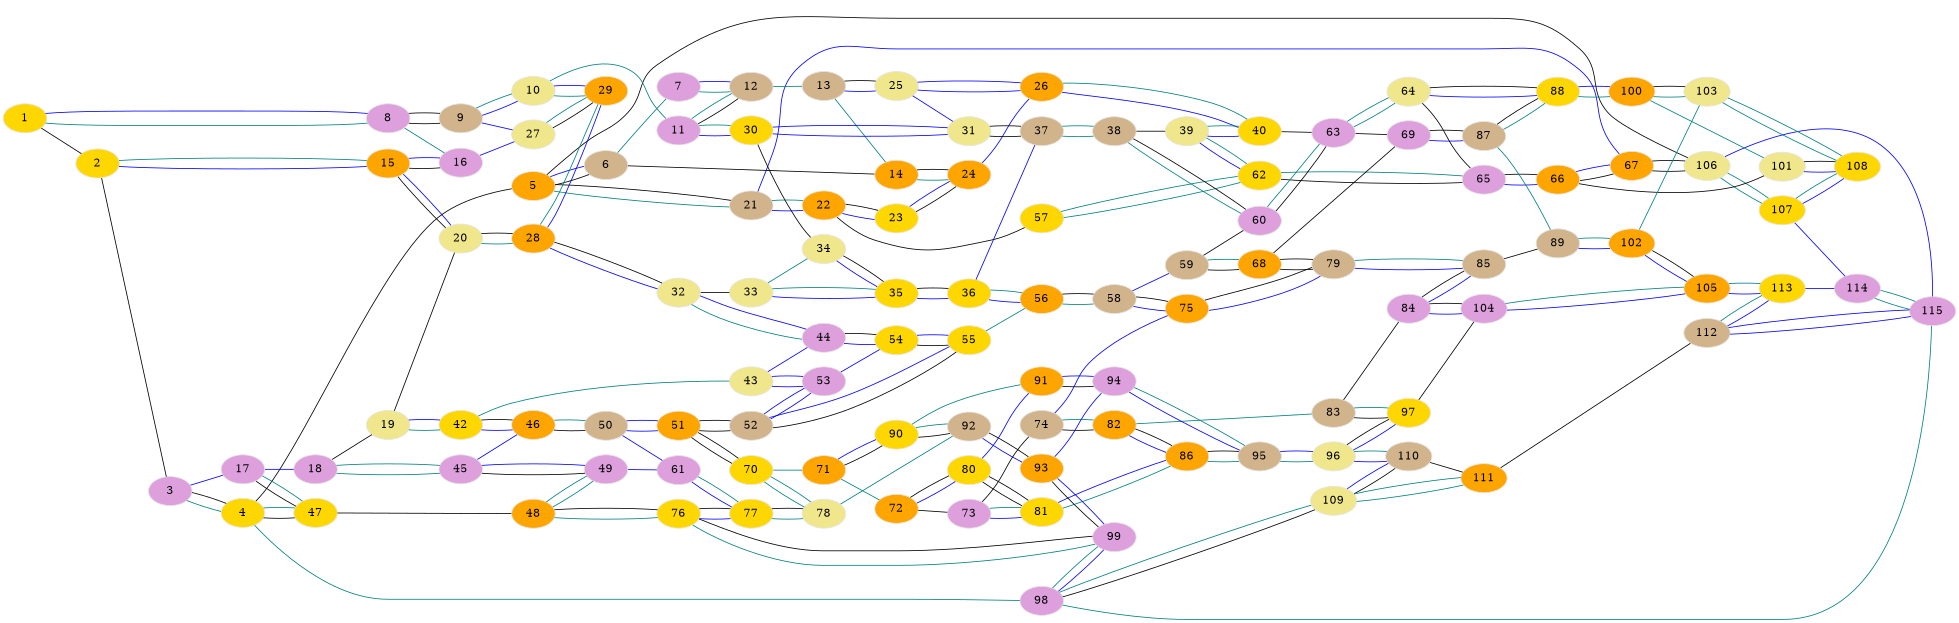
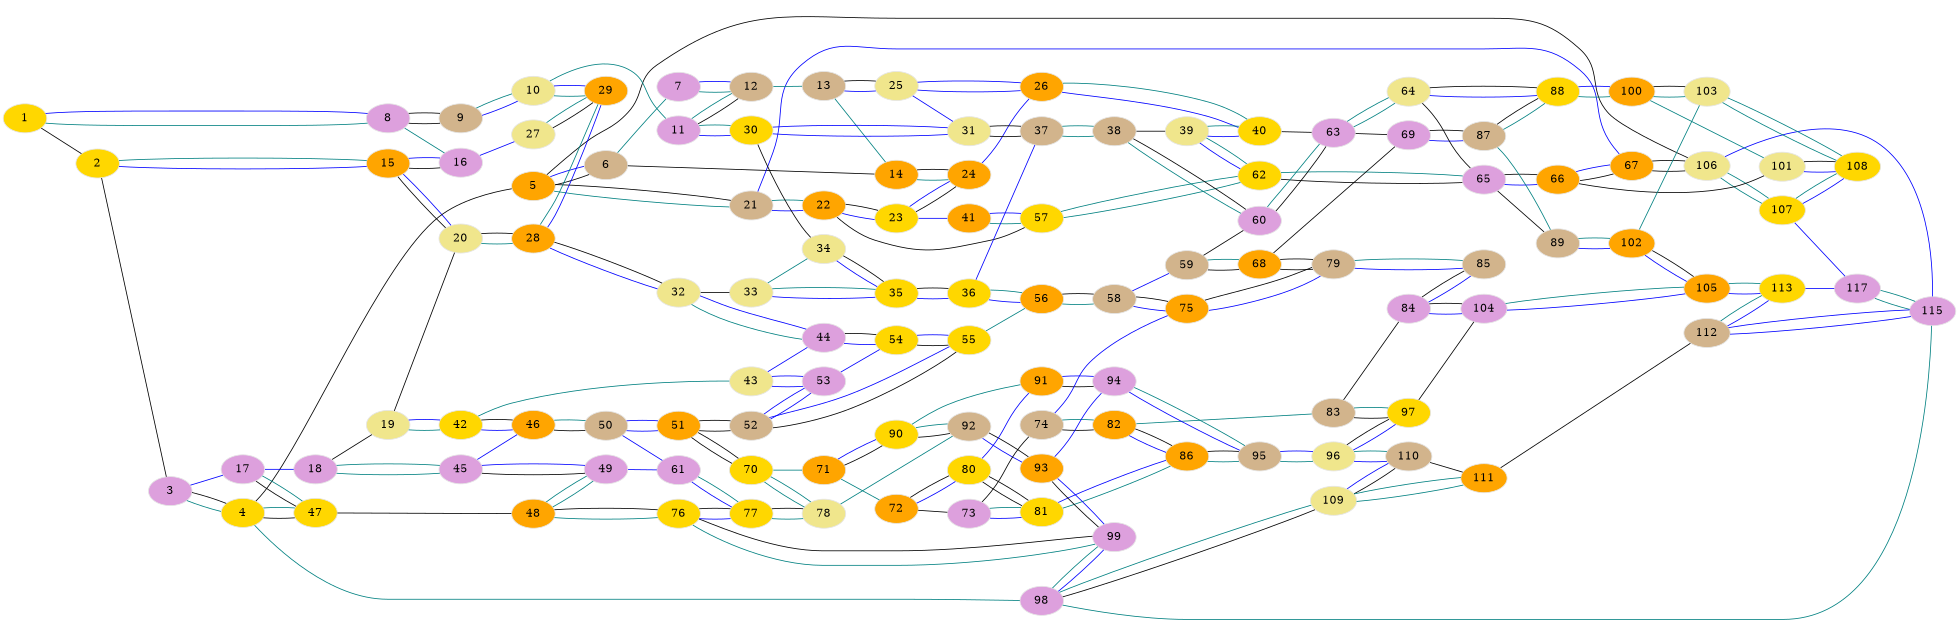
edge "9" -- "27": removed
node "41": added
edge "89" -- "85": now "89" -- "65"
node "114": label "114" -> "117"
